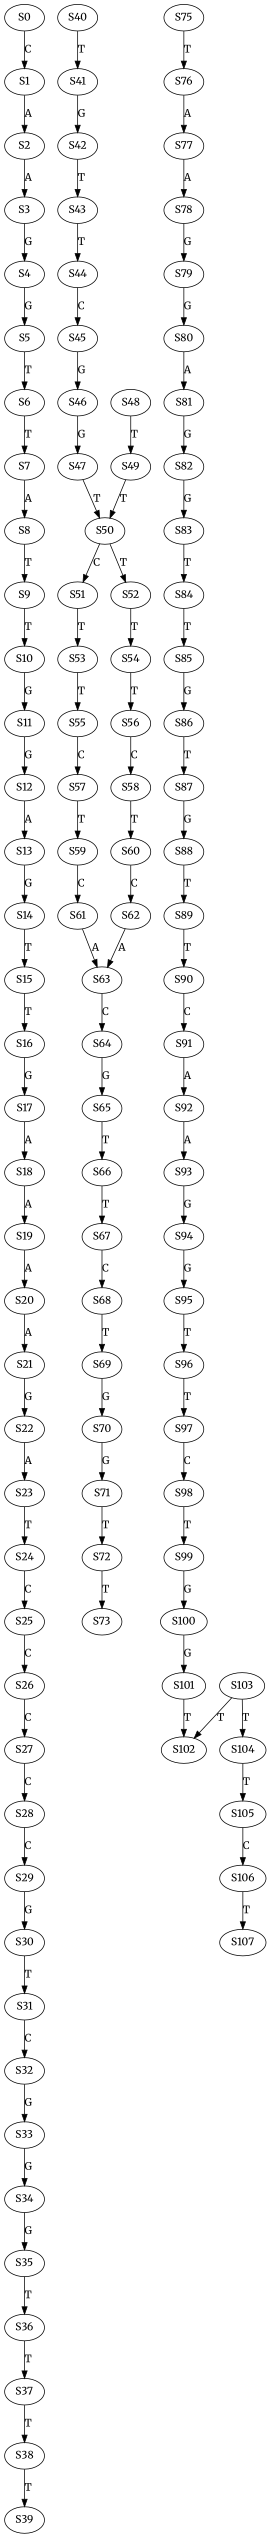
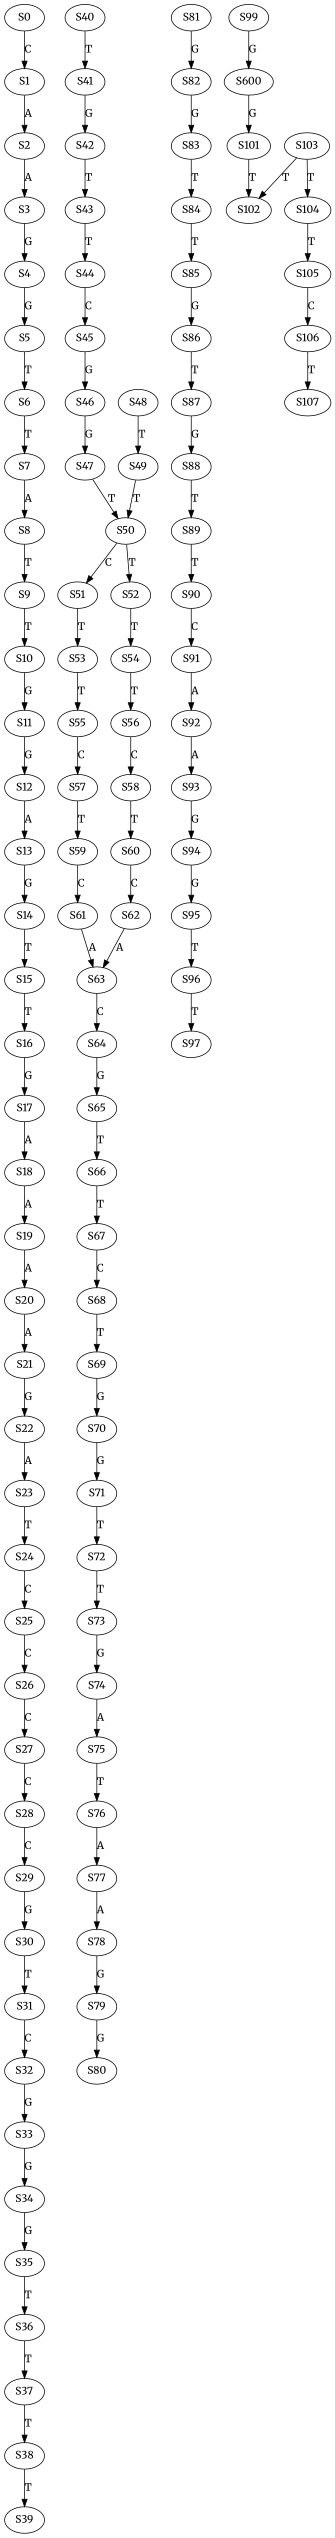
edge "S80" -> "S81": removed, label "A"
node "S98": removed
node "S100": label "S100" -> "S600"
node "S74": added
